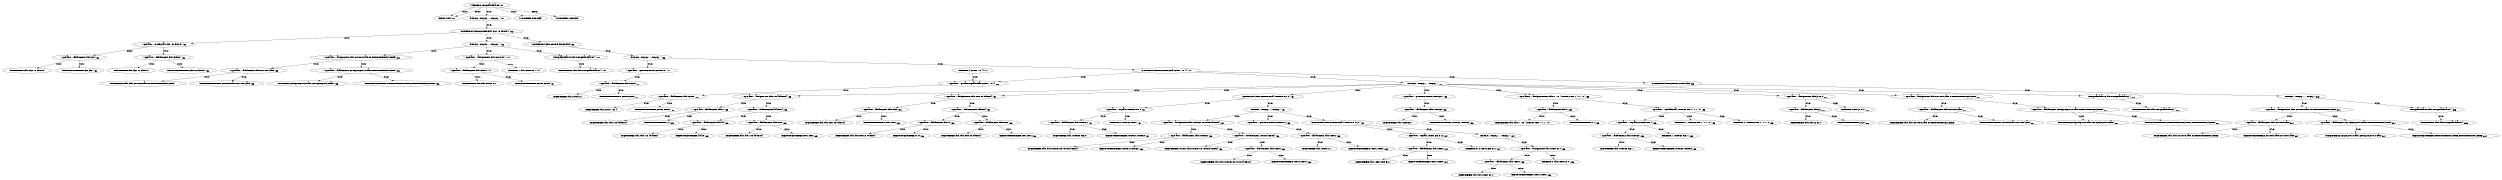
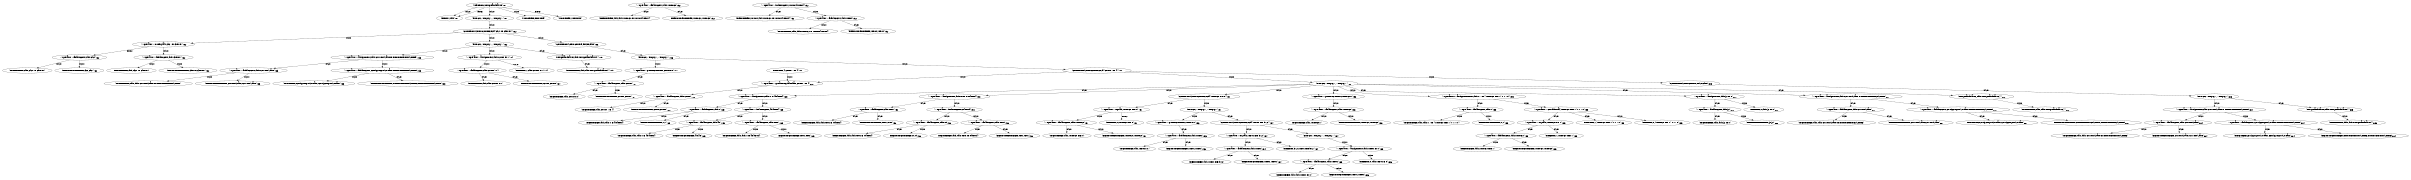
edge "(<operator>.equals,rNToGo == 0)" -> "(LITERAL,0,rNToGo == 0)": label "AST: " -> "DDG: "
node "(<operator>.assignment,this.rNToGo = rNums[rTPos])": removed
